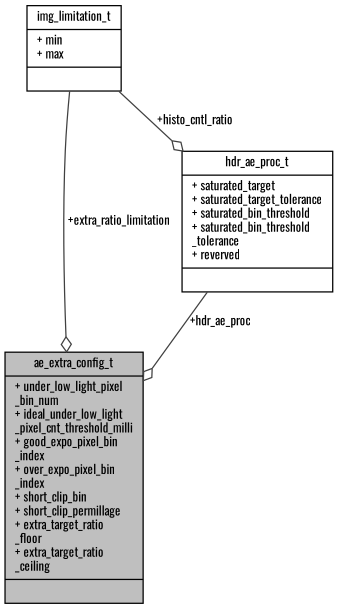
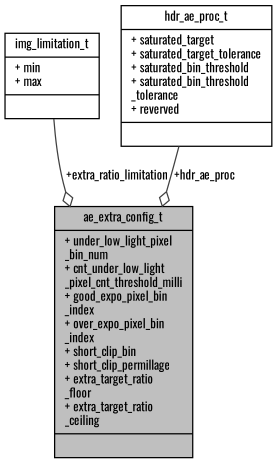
edge "img_limitation_t" -> "hdr_ae_proc_t": removed, label "+histo_cntl_ratio"
node "ae_extra_config_t": text "+ ideal_under_low_light" -> "+ cnt_under_low_light"
